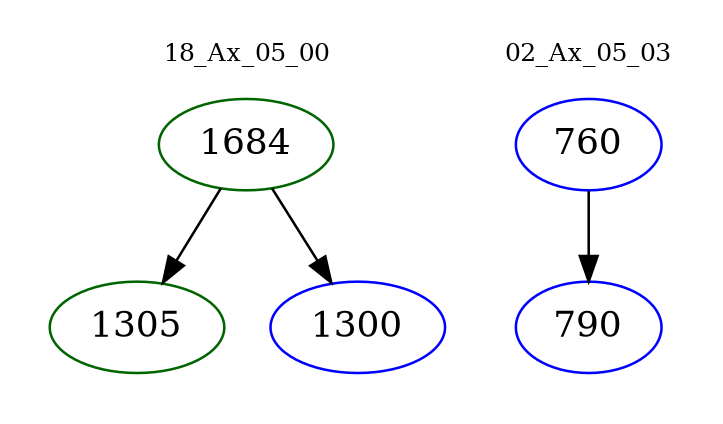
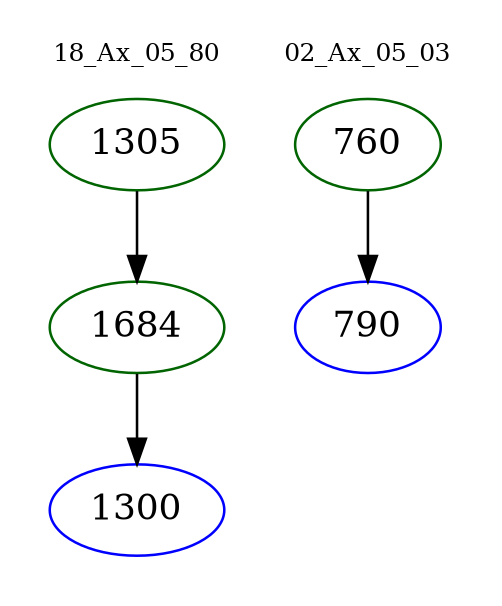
cluster "18_Ax_05_00": label "18_Ax_05_00" -> "18_Ax_05_80"
node "760": color blue -> darkgreen
edge "1684" -> "1305": reversed
